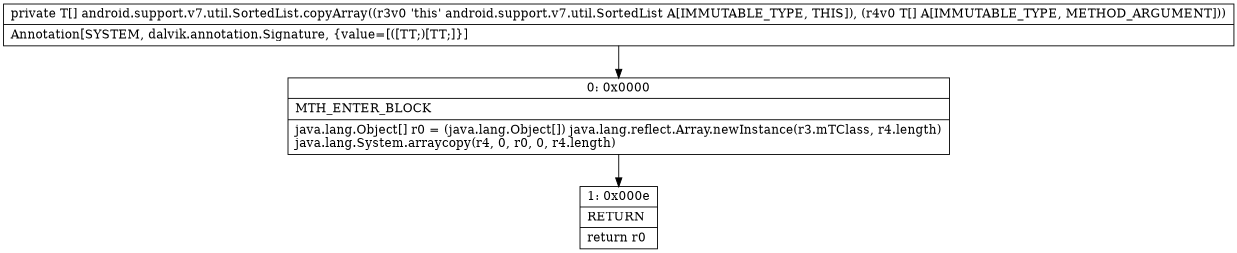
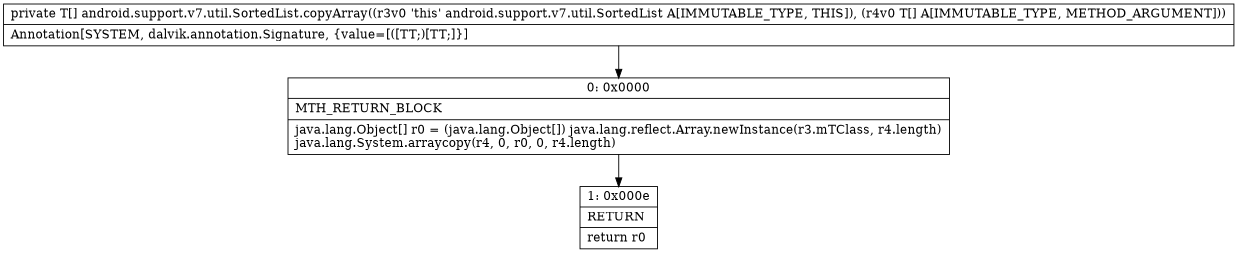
node "0: 0x0000": text "MTH_ENTER_BLOCK" -> "MTH_RETURN_BLOCK"
